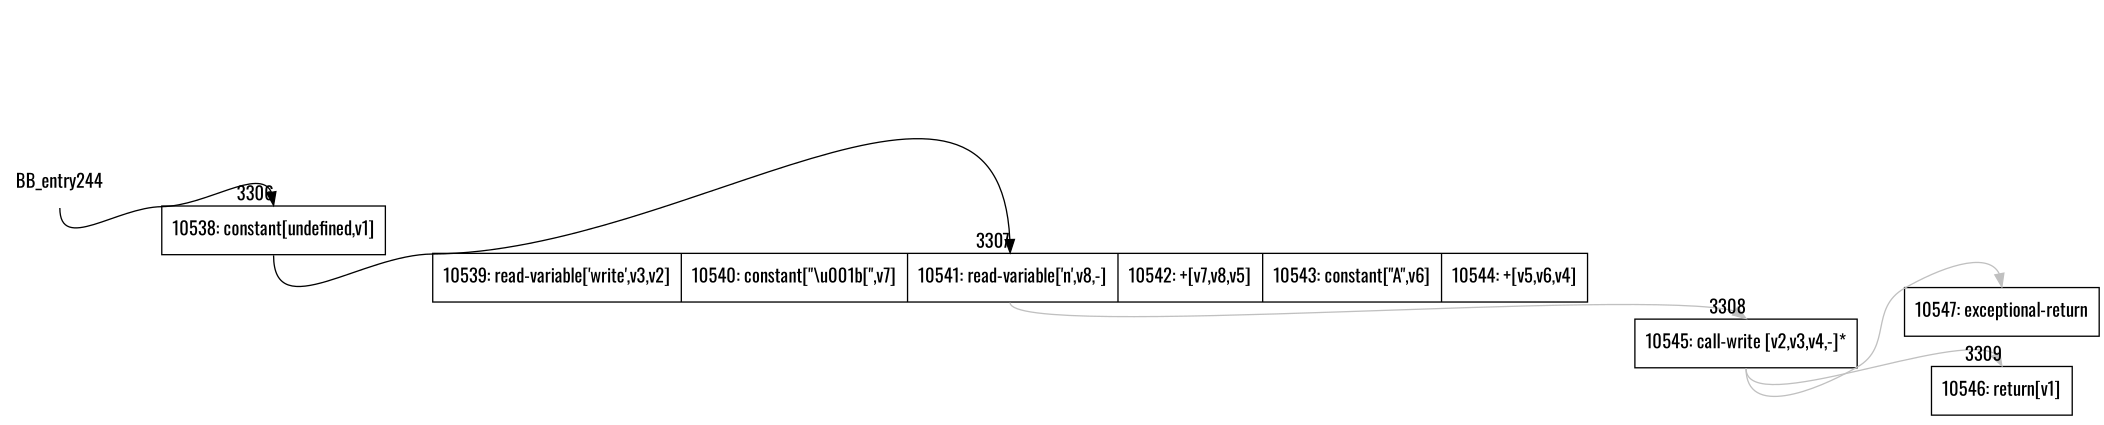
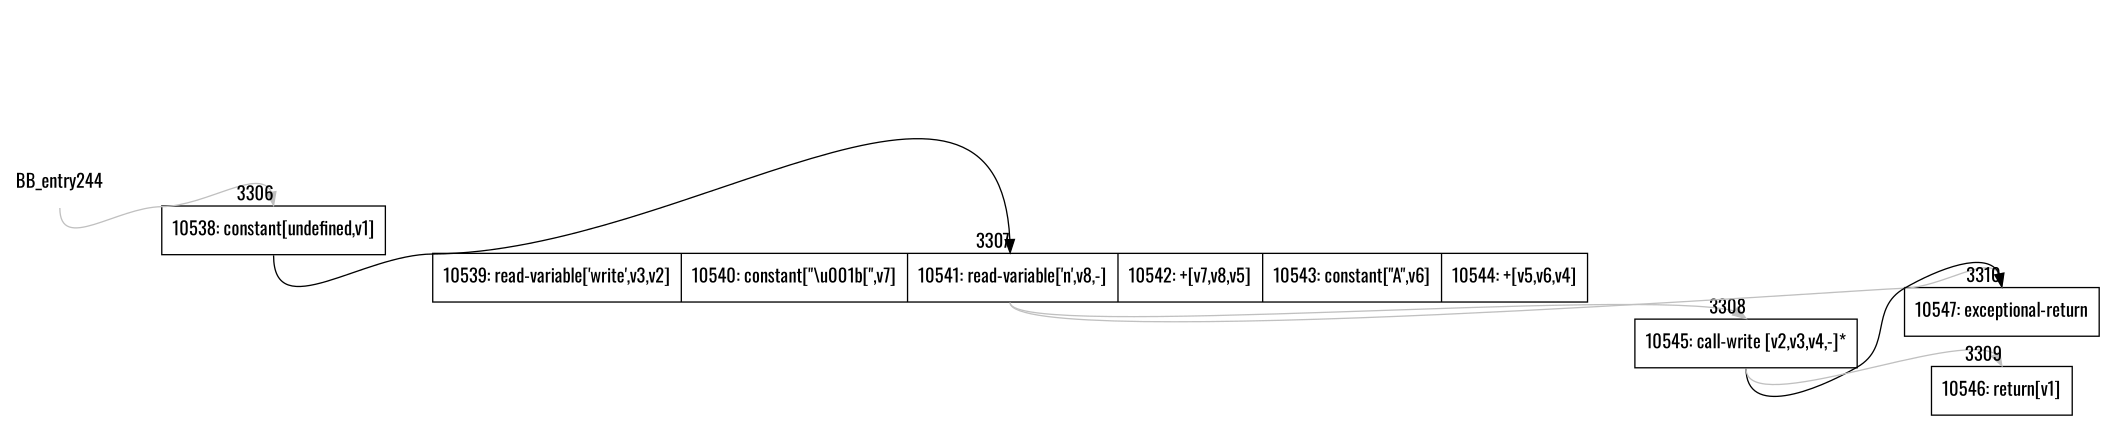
edge "BB_entry244" -> "10538: constant[undefined,v1]": color black -> gray
edge "10539: read-variable['write',v3,v2]" -> "10547: exceptional-return": added
edge "10545: call-write [v2,v3,v4,-]*" -> "10547: exceptional-return": color gray -> black
